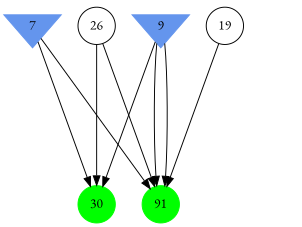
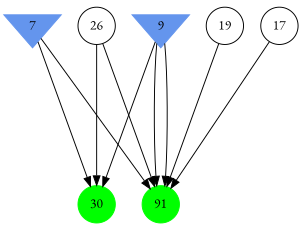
node "17": added
